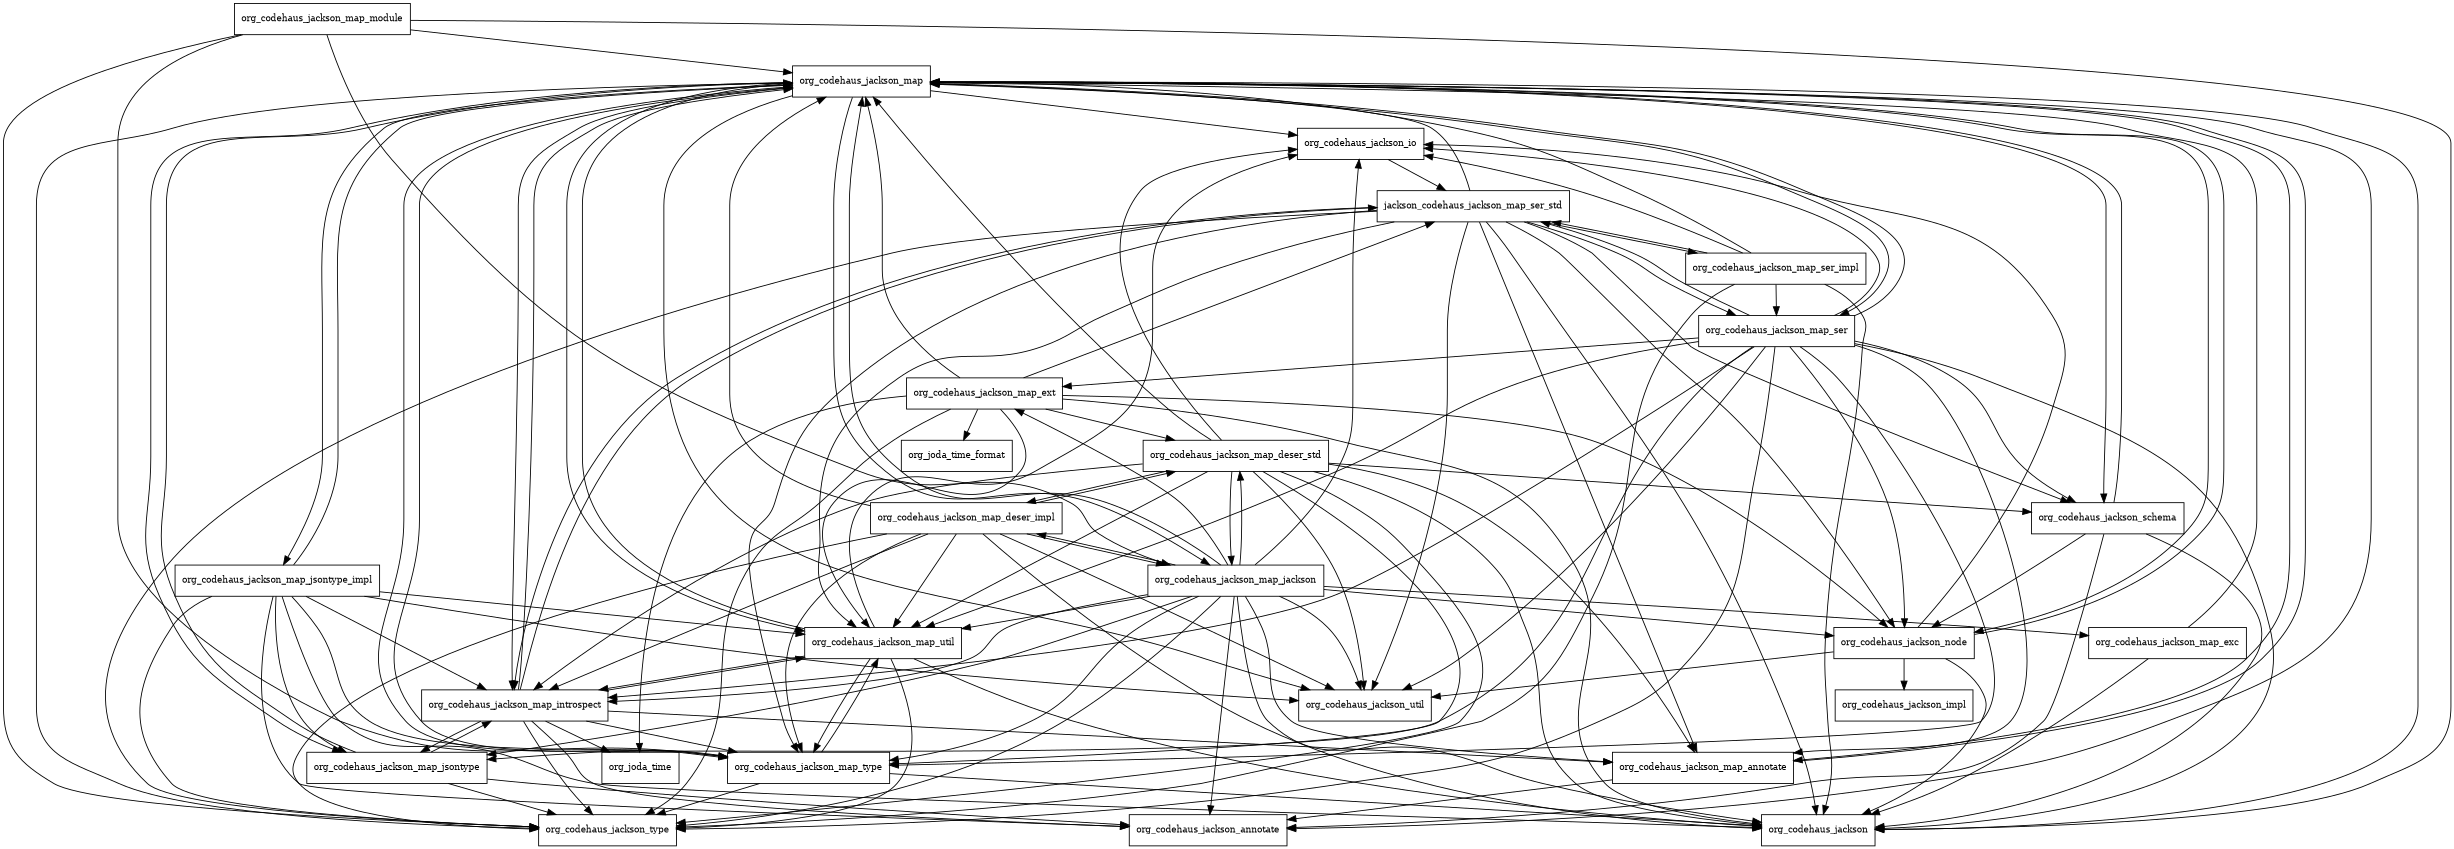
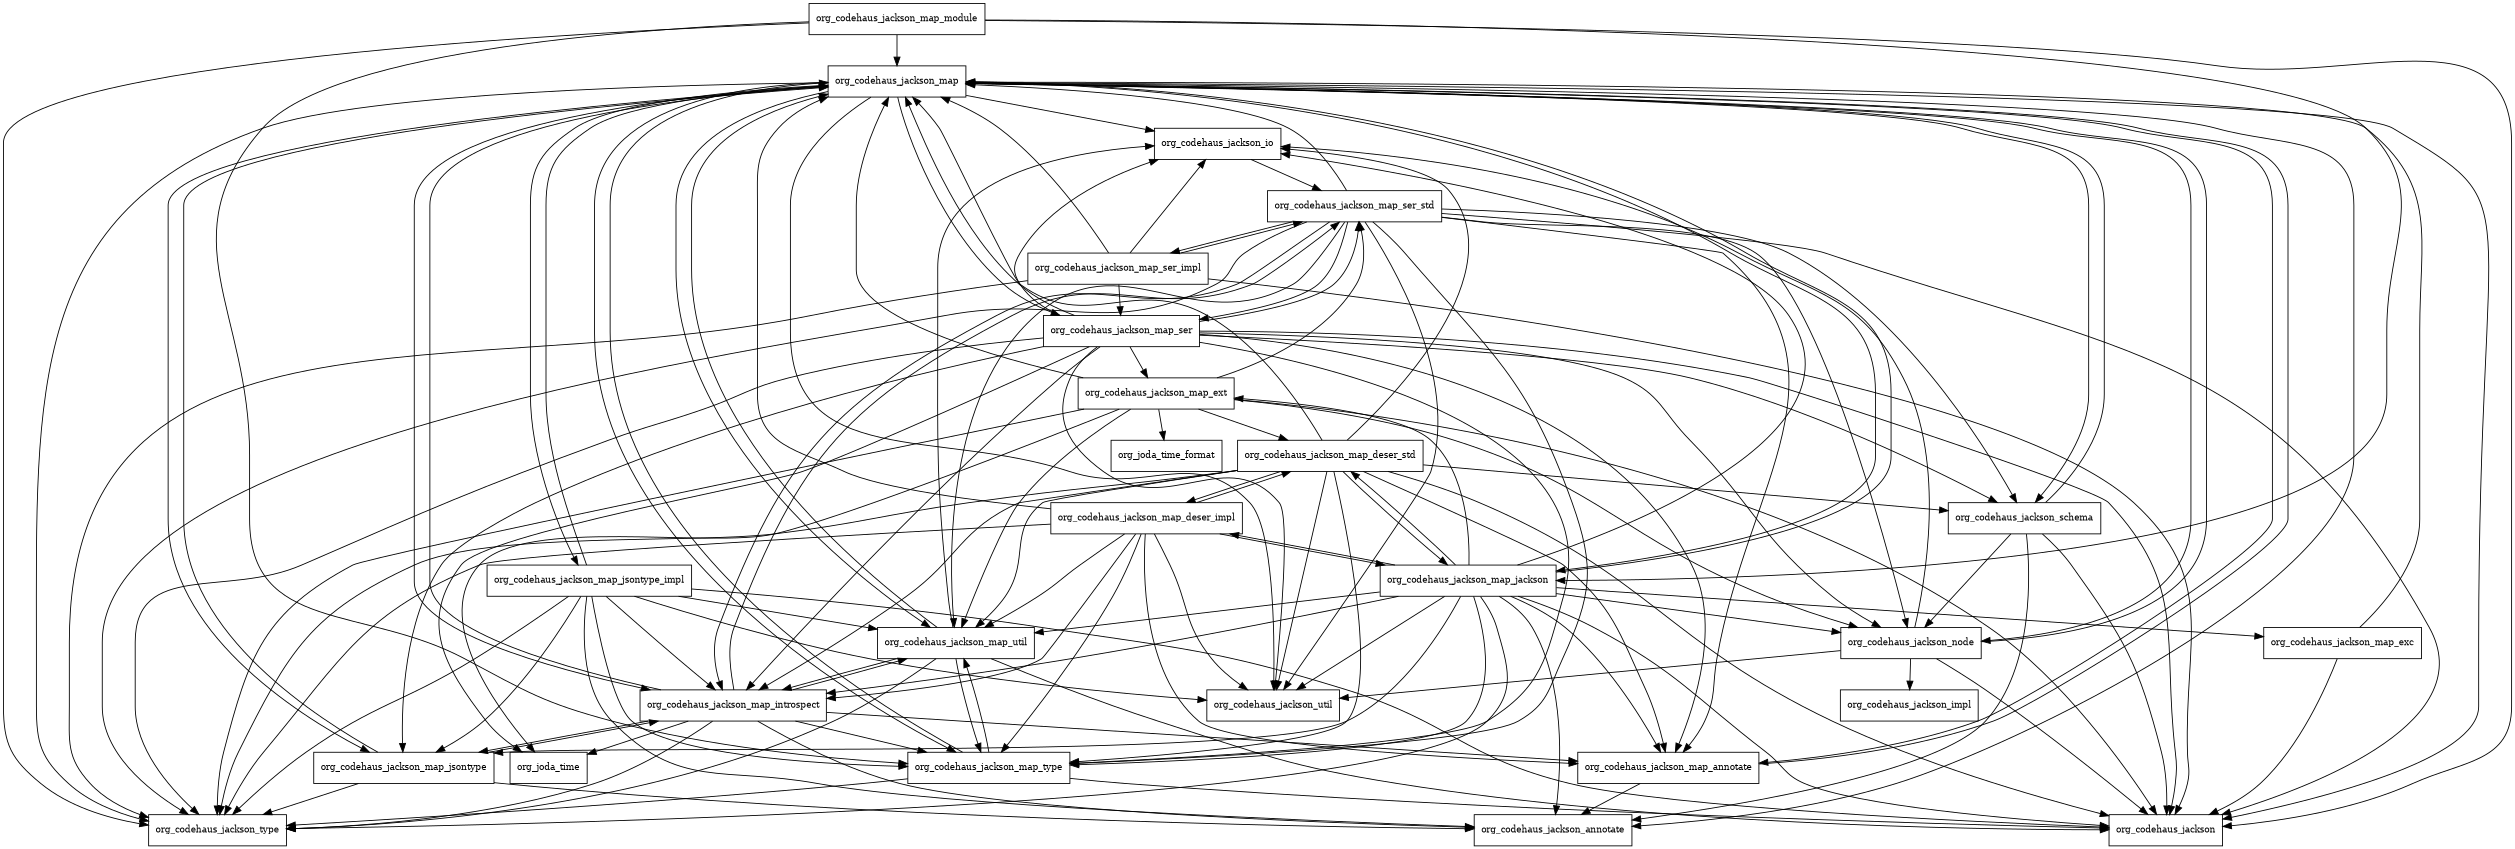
node "jackson_codehaus_jackson_map_ser_std": label "jackson_codehaus_jackson_map_ser_std" -> "org_codehaus_jackson_map_ser_std"
edge "org_codehaus_jackson_map_ser" -> "org_codehaus_jackson_map_util": now "org_codehaus_jackson_map_ser" -> "org_joda_time"
edge "org_codehaus_jackson_map_deser_impl" -> "org_codehaus_jackson": now "org_codehaus_jackson_map_deser_impl" -> "org_codehaus_jackson_map_annotate"
